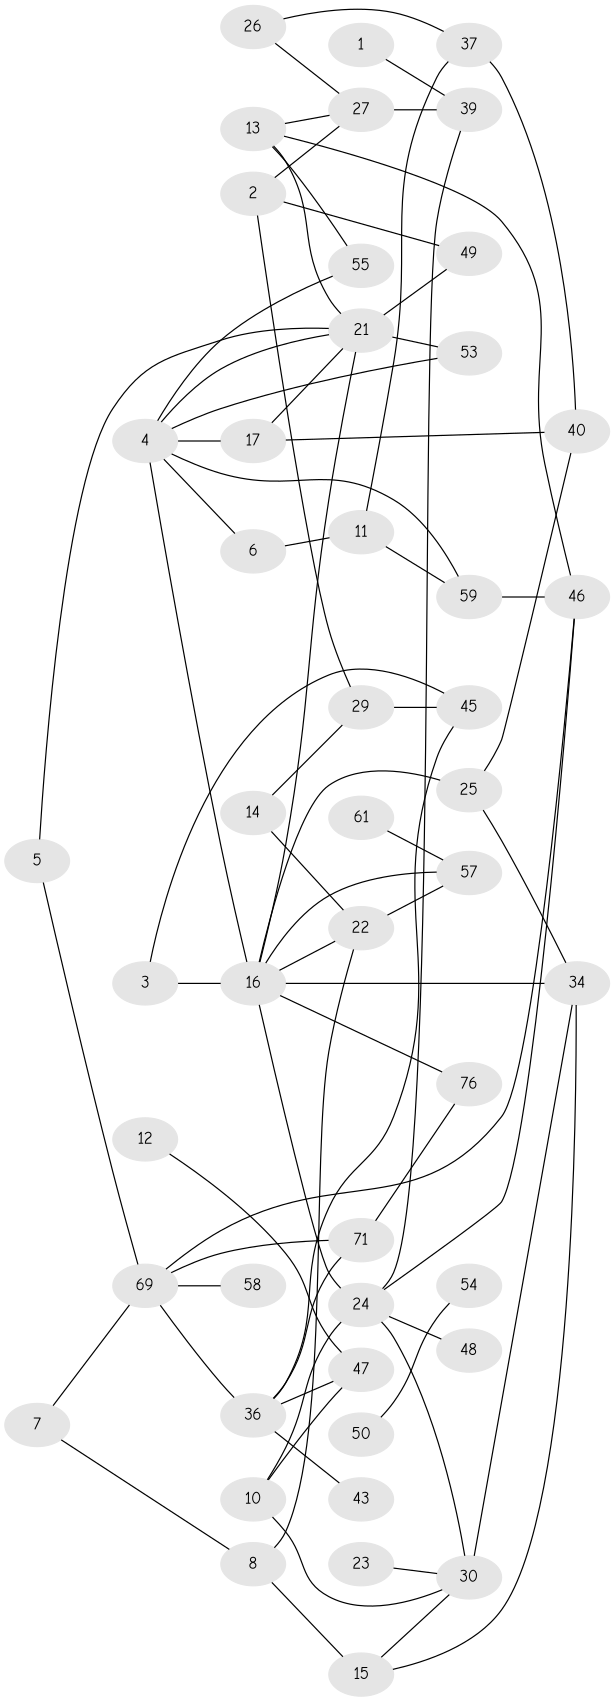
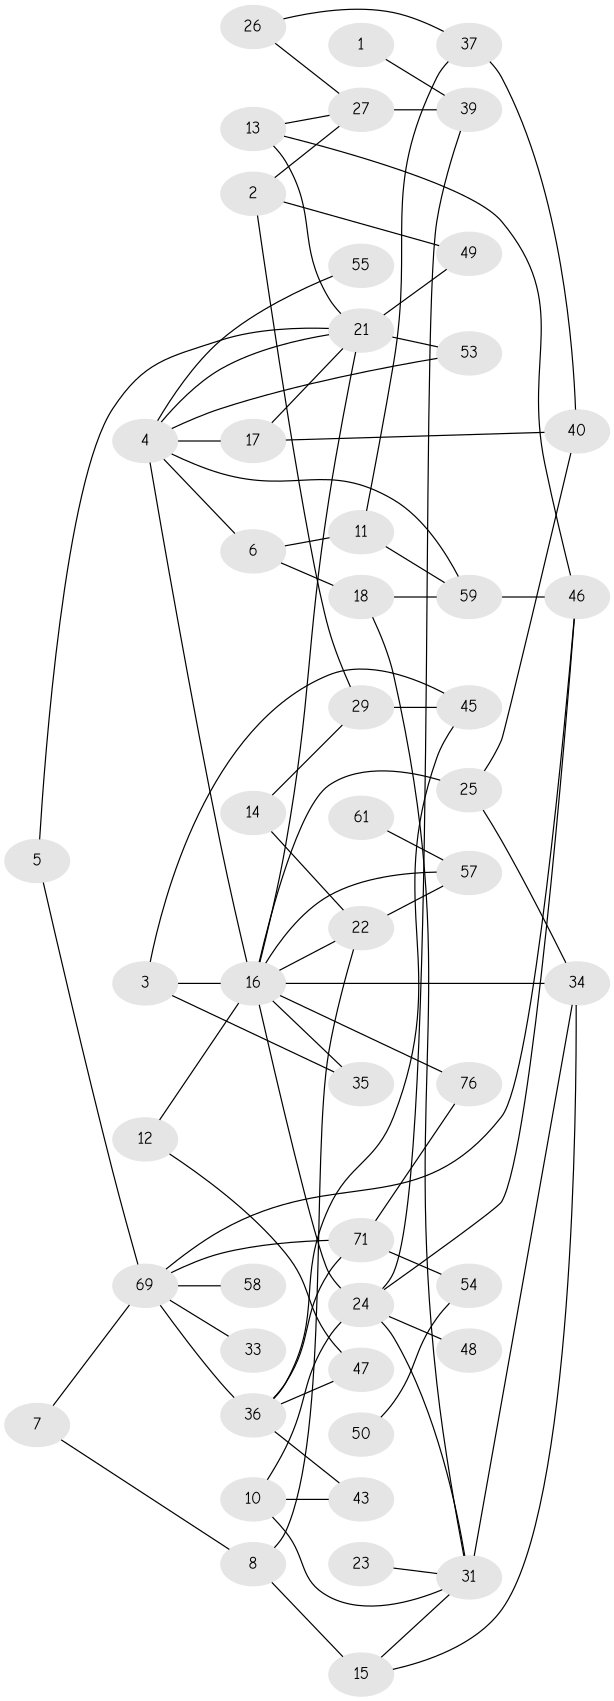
edge "13" -- "55": removed
node "18": added
edge "16" -- "12": added
node "35": added
edge "71" -- "54": added
node "33": added
edge "47" -- "10": now "43" -- "10"
node "30": label "30" -> "31"
